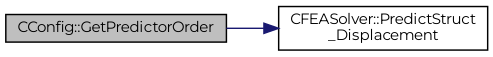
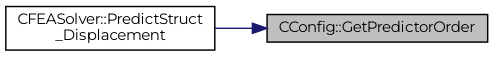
edge "CConfig::GetPredictorOrder" -> "CFEASolver::PredictStruct _Displacement": reversed
